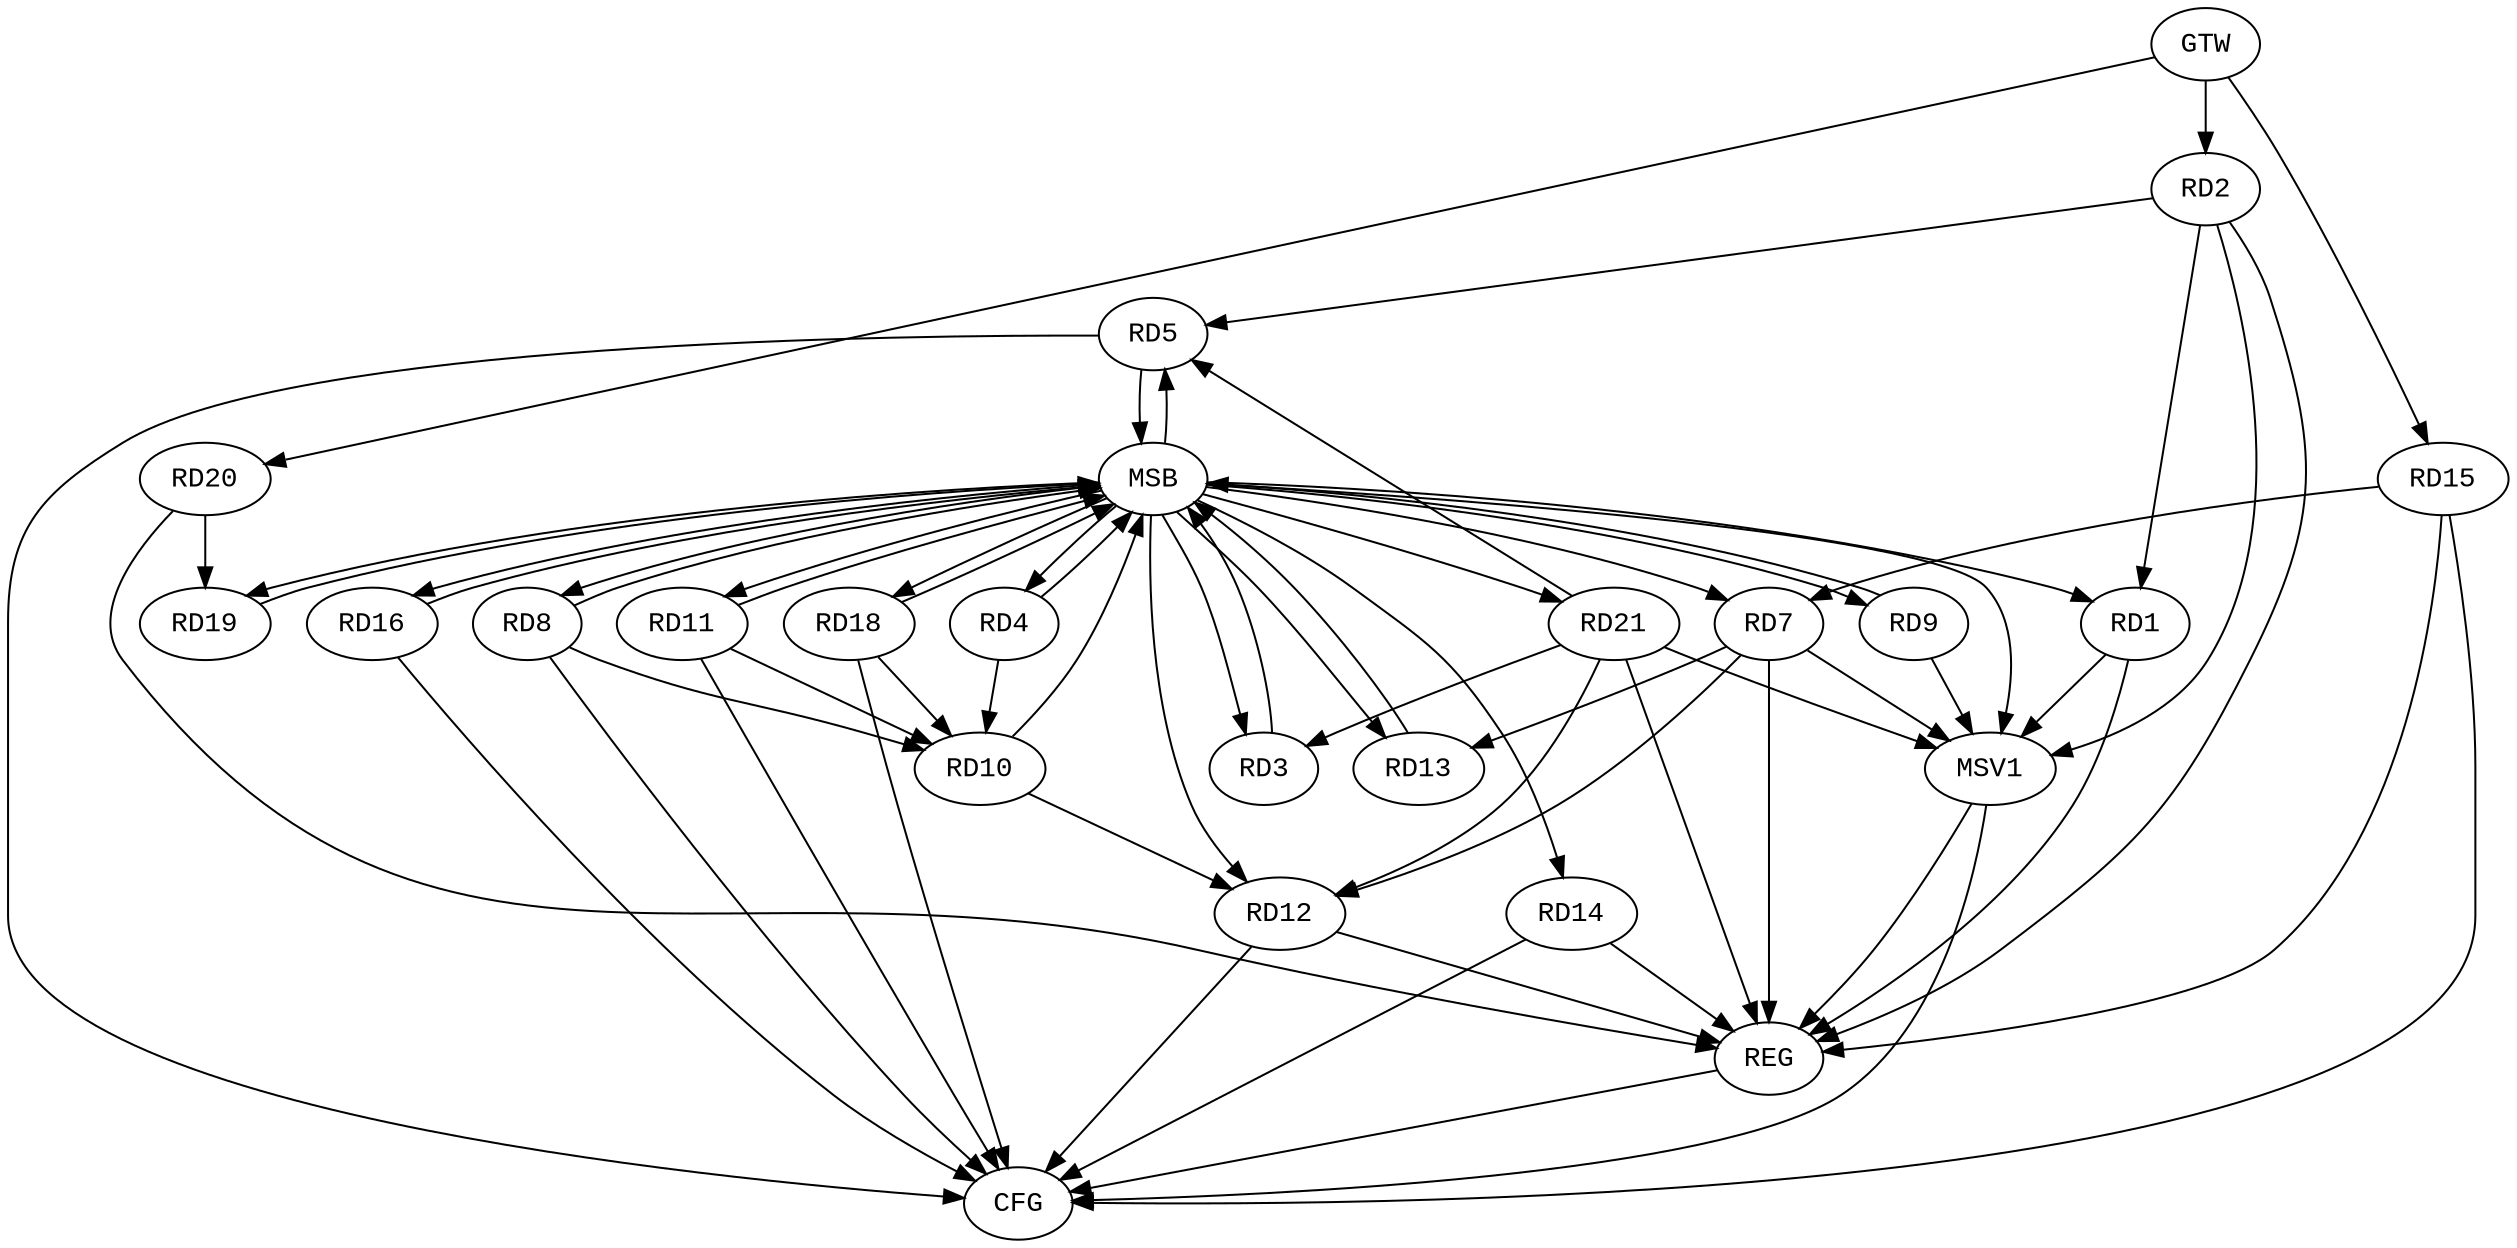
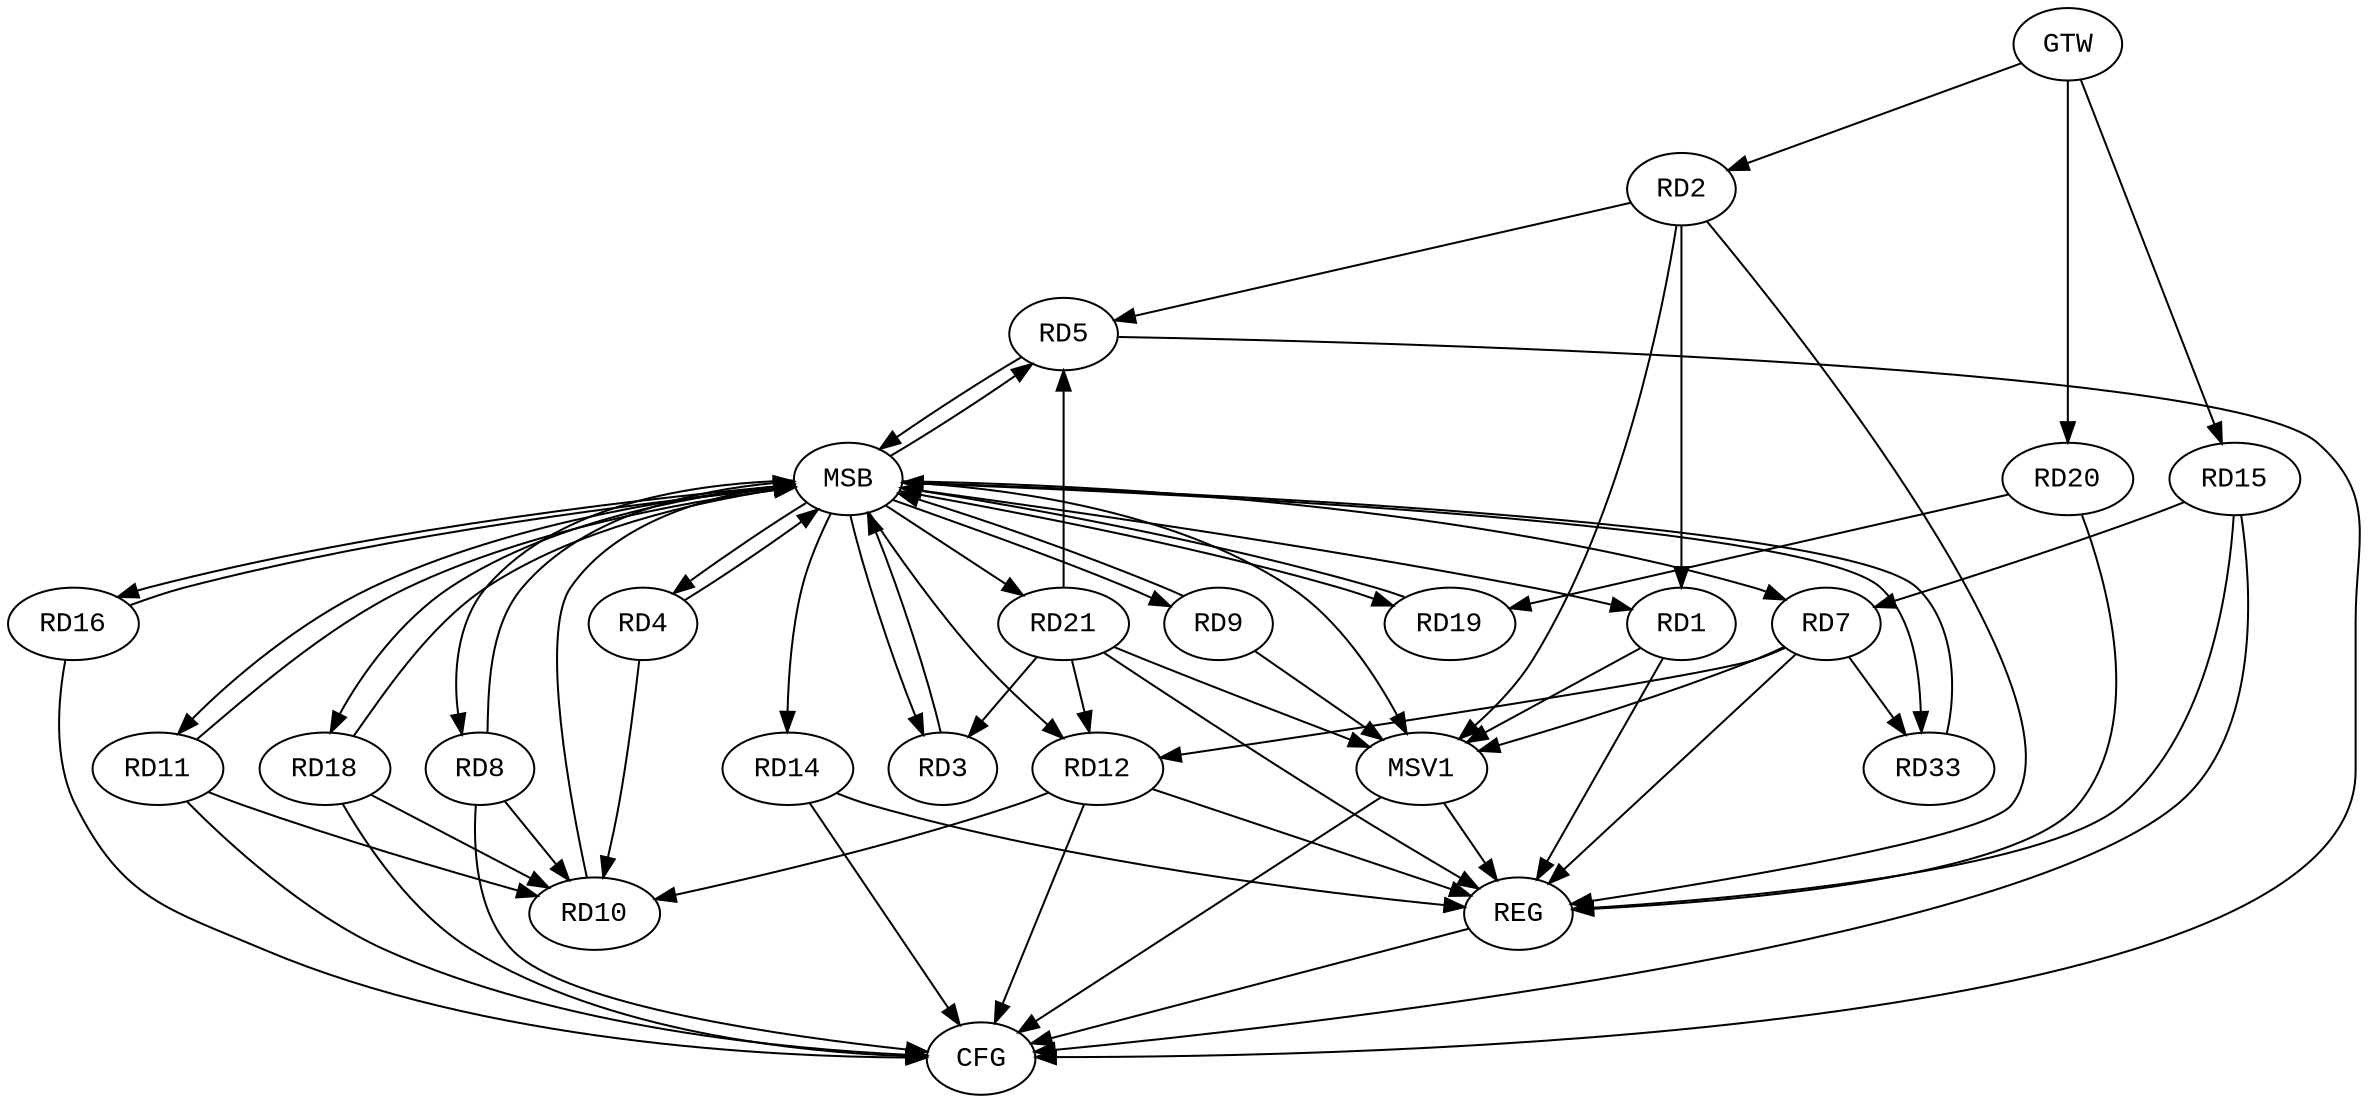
node "RD13": label "RD13" -> "RD33"
edge "RD10" -> "RD12": reversed
